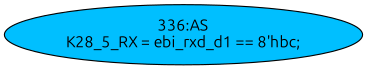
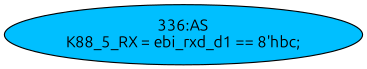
node "336:AS K28_5_RX = ebi_rxd_d1 == 8'hbc;": label "336:AS K28_5_RX = ebi_rxd_d1 == 8'hbc;" -> "336:AS K88_5_RX = ebi_rxd_d1 == 8'hbc;"
